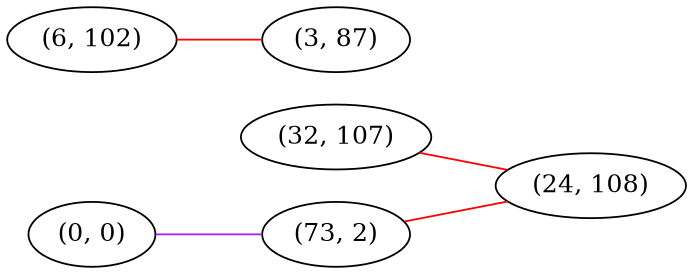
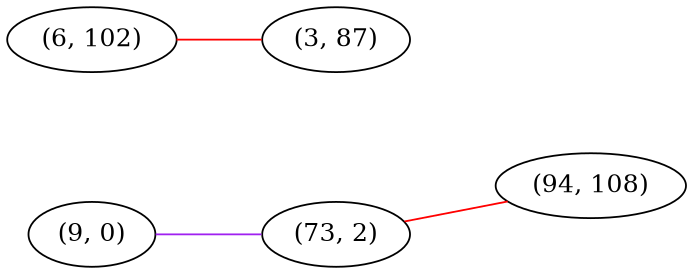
node "(32, 107)": removed
node "(24, 108)": label "(24, 108)" -> "(94, 108)"
node "(0, 0)": label "(0, 0)" -> "(9, 0)"
